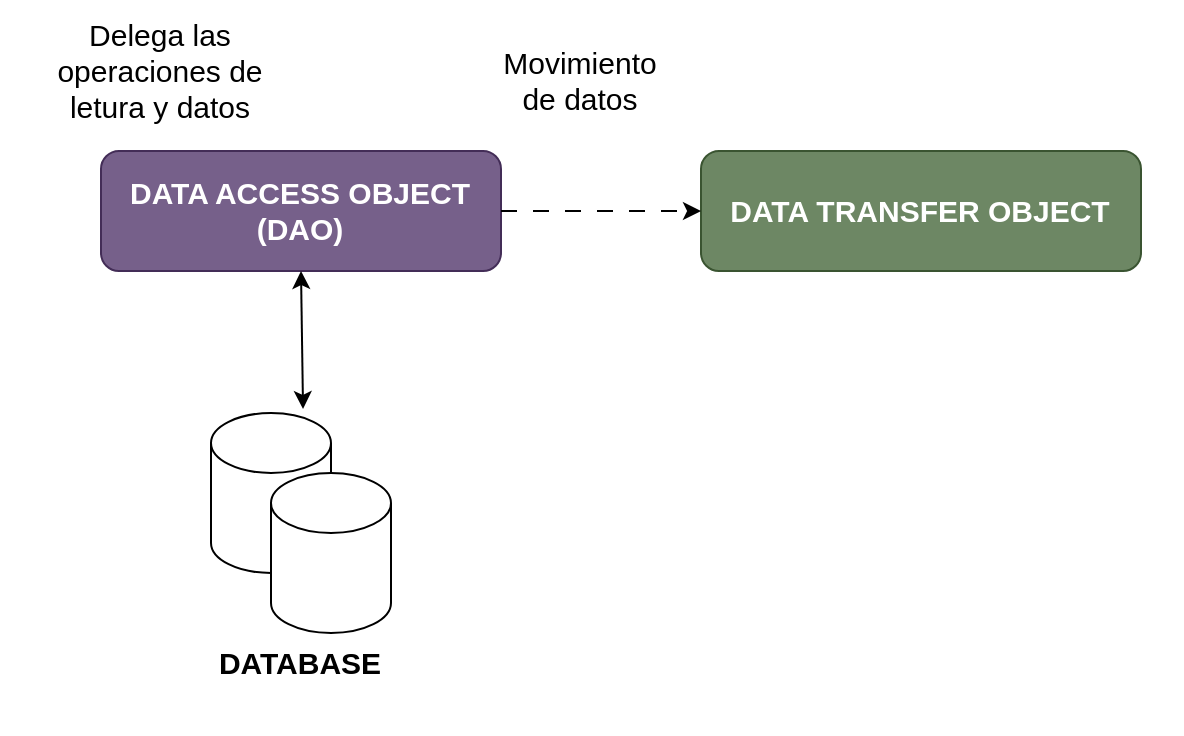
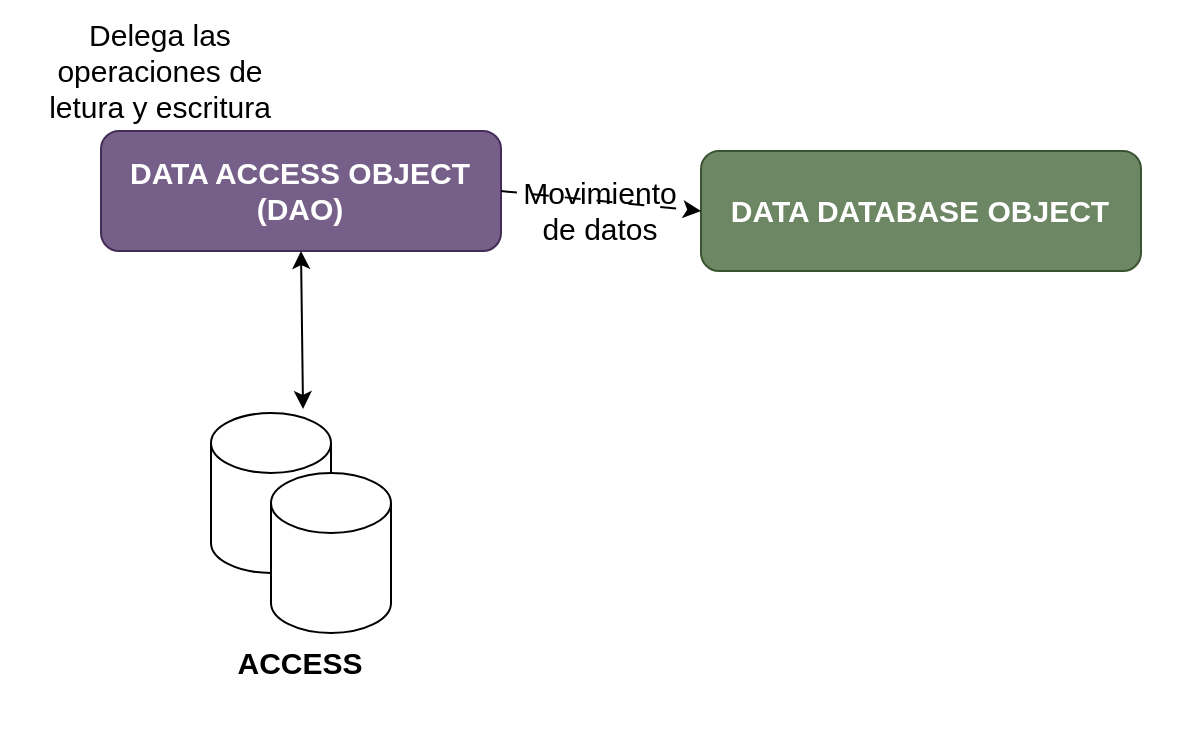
node "Delega las operaciones de letura y datos": label "Delega las operaciones de letura y datos" -> "Delega las operaciones de letura y escritura"
node "Movimiento de datos": moved (581, 81) -> (601, 211)
node "DATA ACCESS OBJECT (DAO)": moved (301, 211) -> (301, 191)
node "DATA TRANSFER OBJECT": label "DATA TRANSFER OBJECT" -> "DATA DATABASE OBJECT"
node "DATABASE": label "DATABASE" -> "ACCESS"
